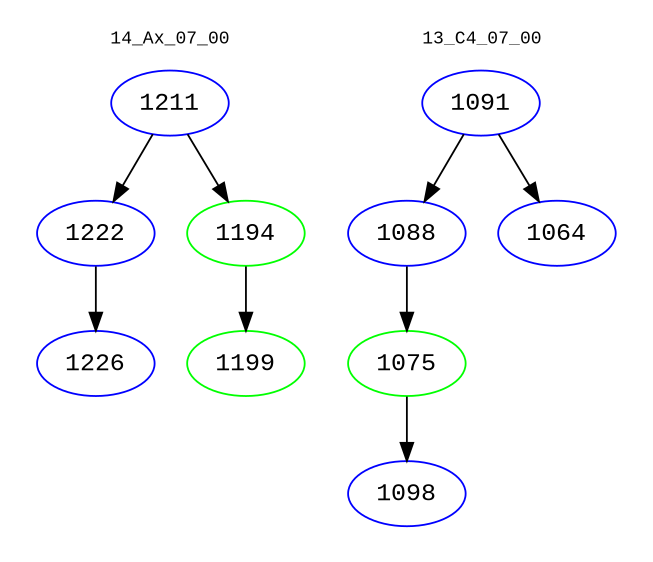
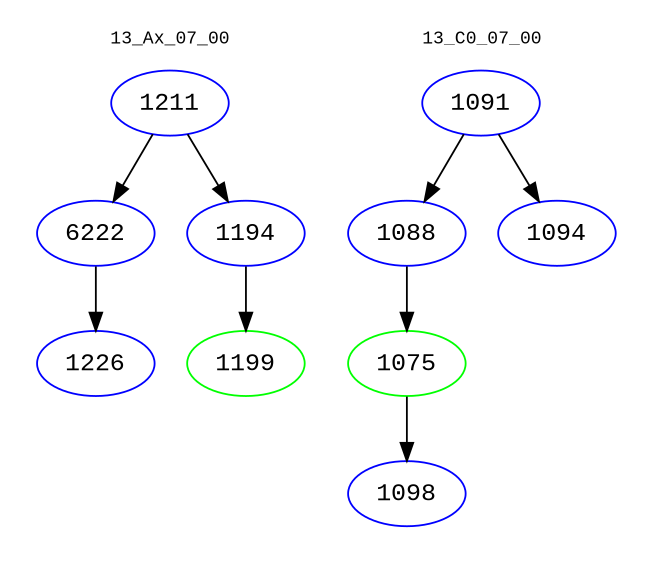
cluster "14_Ax_07_00": label "14_Ax_07_00" -> "13_Ax_07_00"
cluster "13_C4_07_00": label "13_C4_07_00" -> "13_C0_07_00"
node "1222": label "1222" -> "6222"
node "1194": color green -> blue
node "1064": label "1064" -> "1094"
